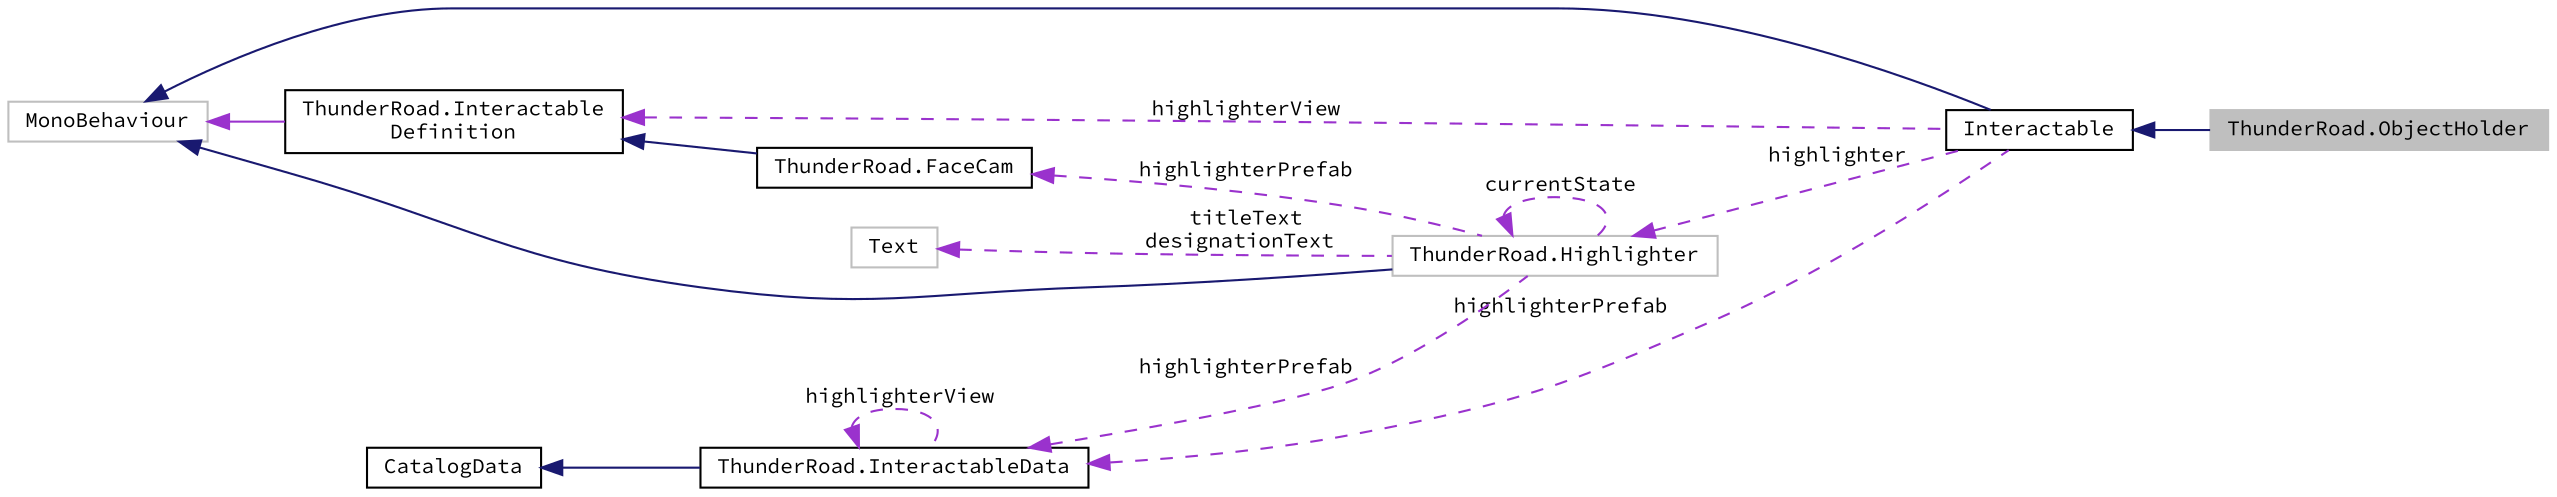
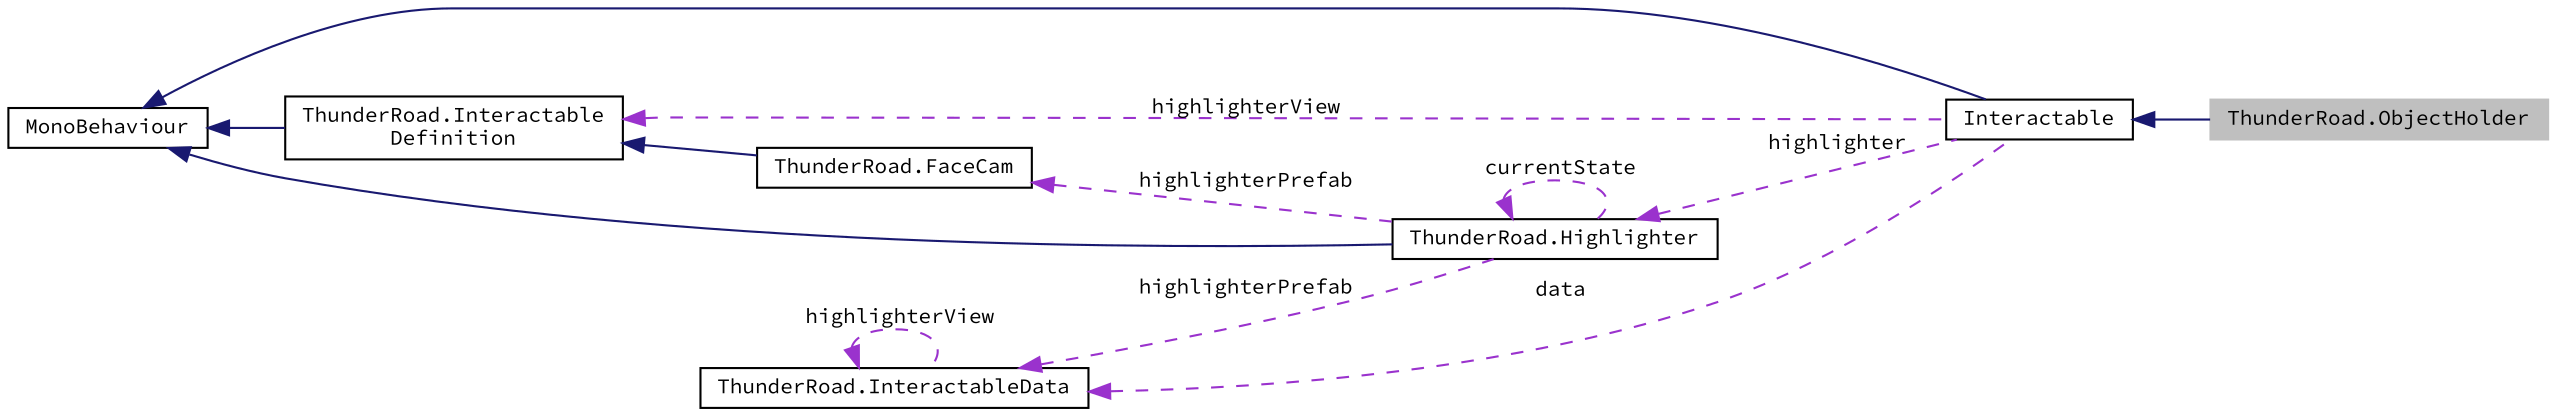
node "MonoBehaviour": color grey75 -> black
edge "ThunderRoad.Interactable Definition" -> "MonoBehaviour": color darkorchid3 -> midnightblue
node "Text": removed
node "ThunderRoad.Highlighter": color grey75 -> black
edge "Interactable" -> "ThunderRoad.InteractableData": label " highlighterPrefab" -> " data"
node "CatalogData": removed
